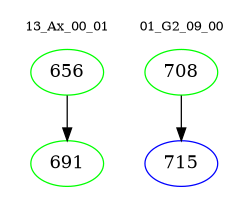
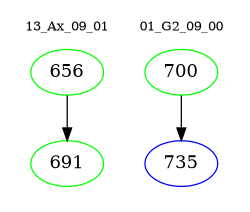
cluster "13_Ax_00_01": label "13_Ax_00_01" -> "13_Ax_09_01"
node "708": label "708" -> "700"
node "715": label "715" -> "735"
